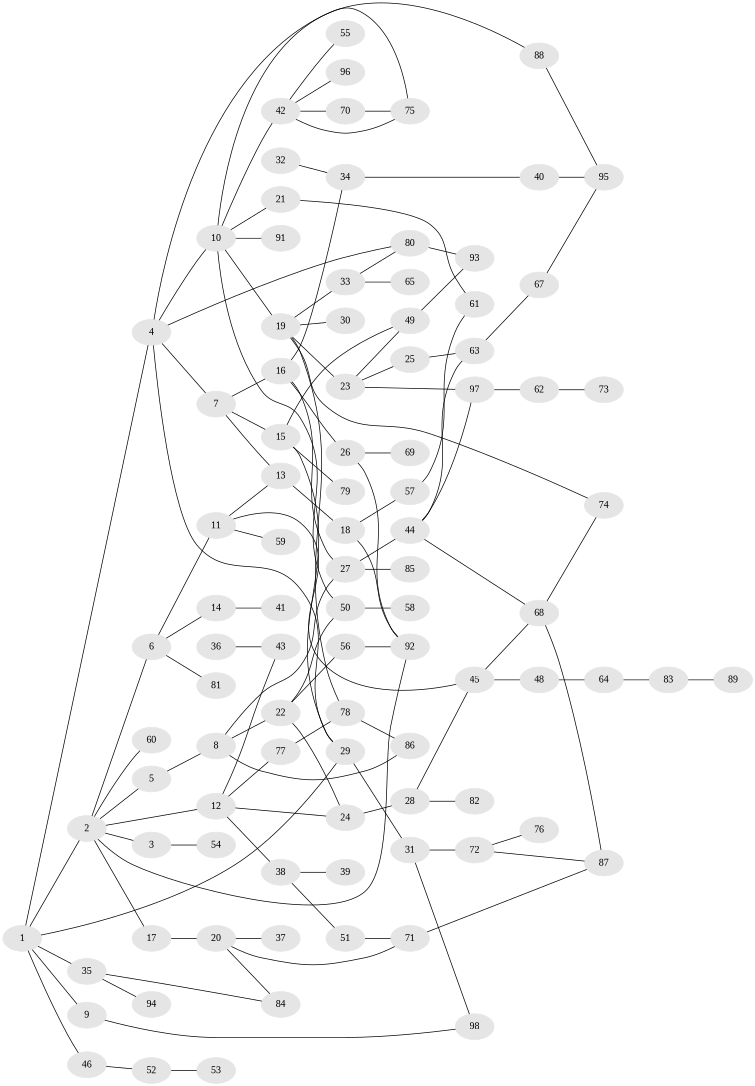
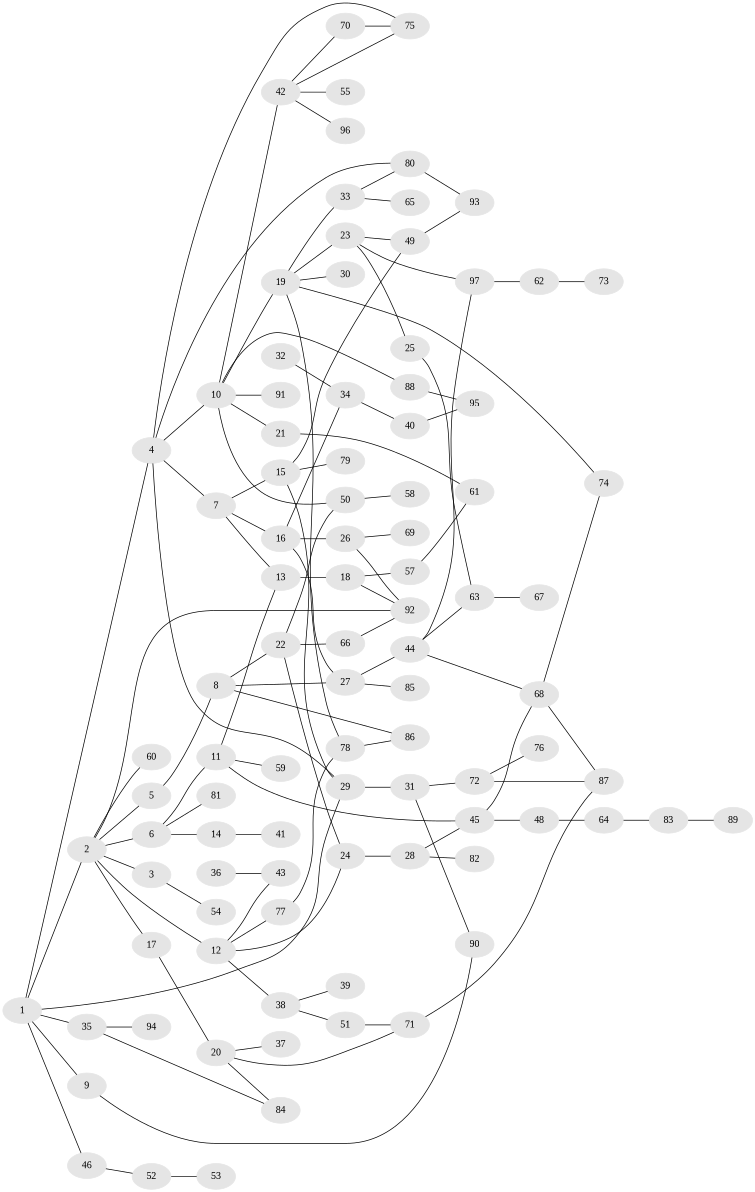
edge "95" -- "67": removed
node "56": label "56" -> "66"
node "98": label "98" -> "90"
